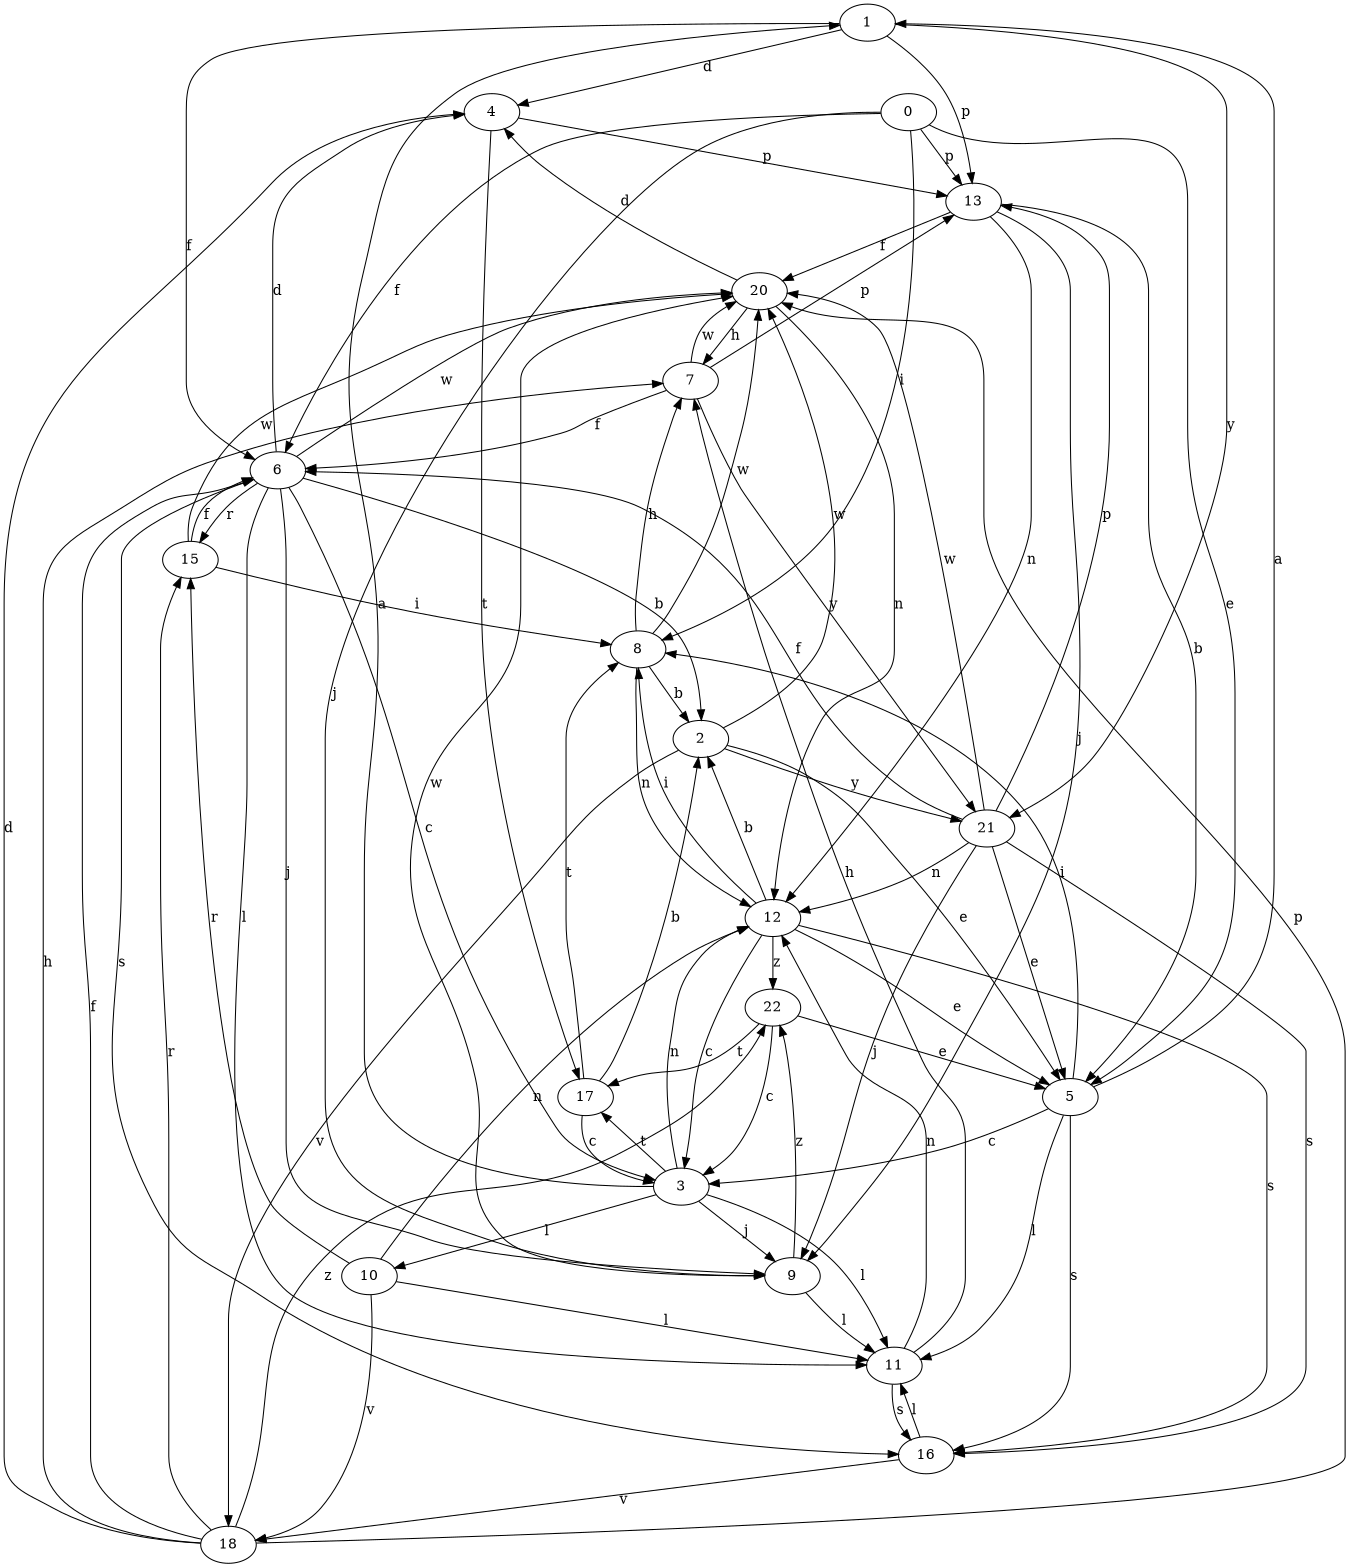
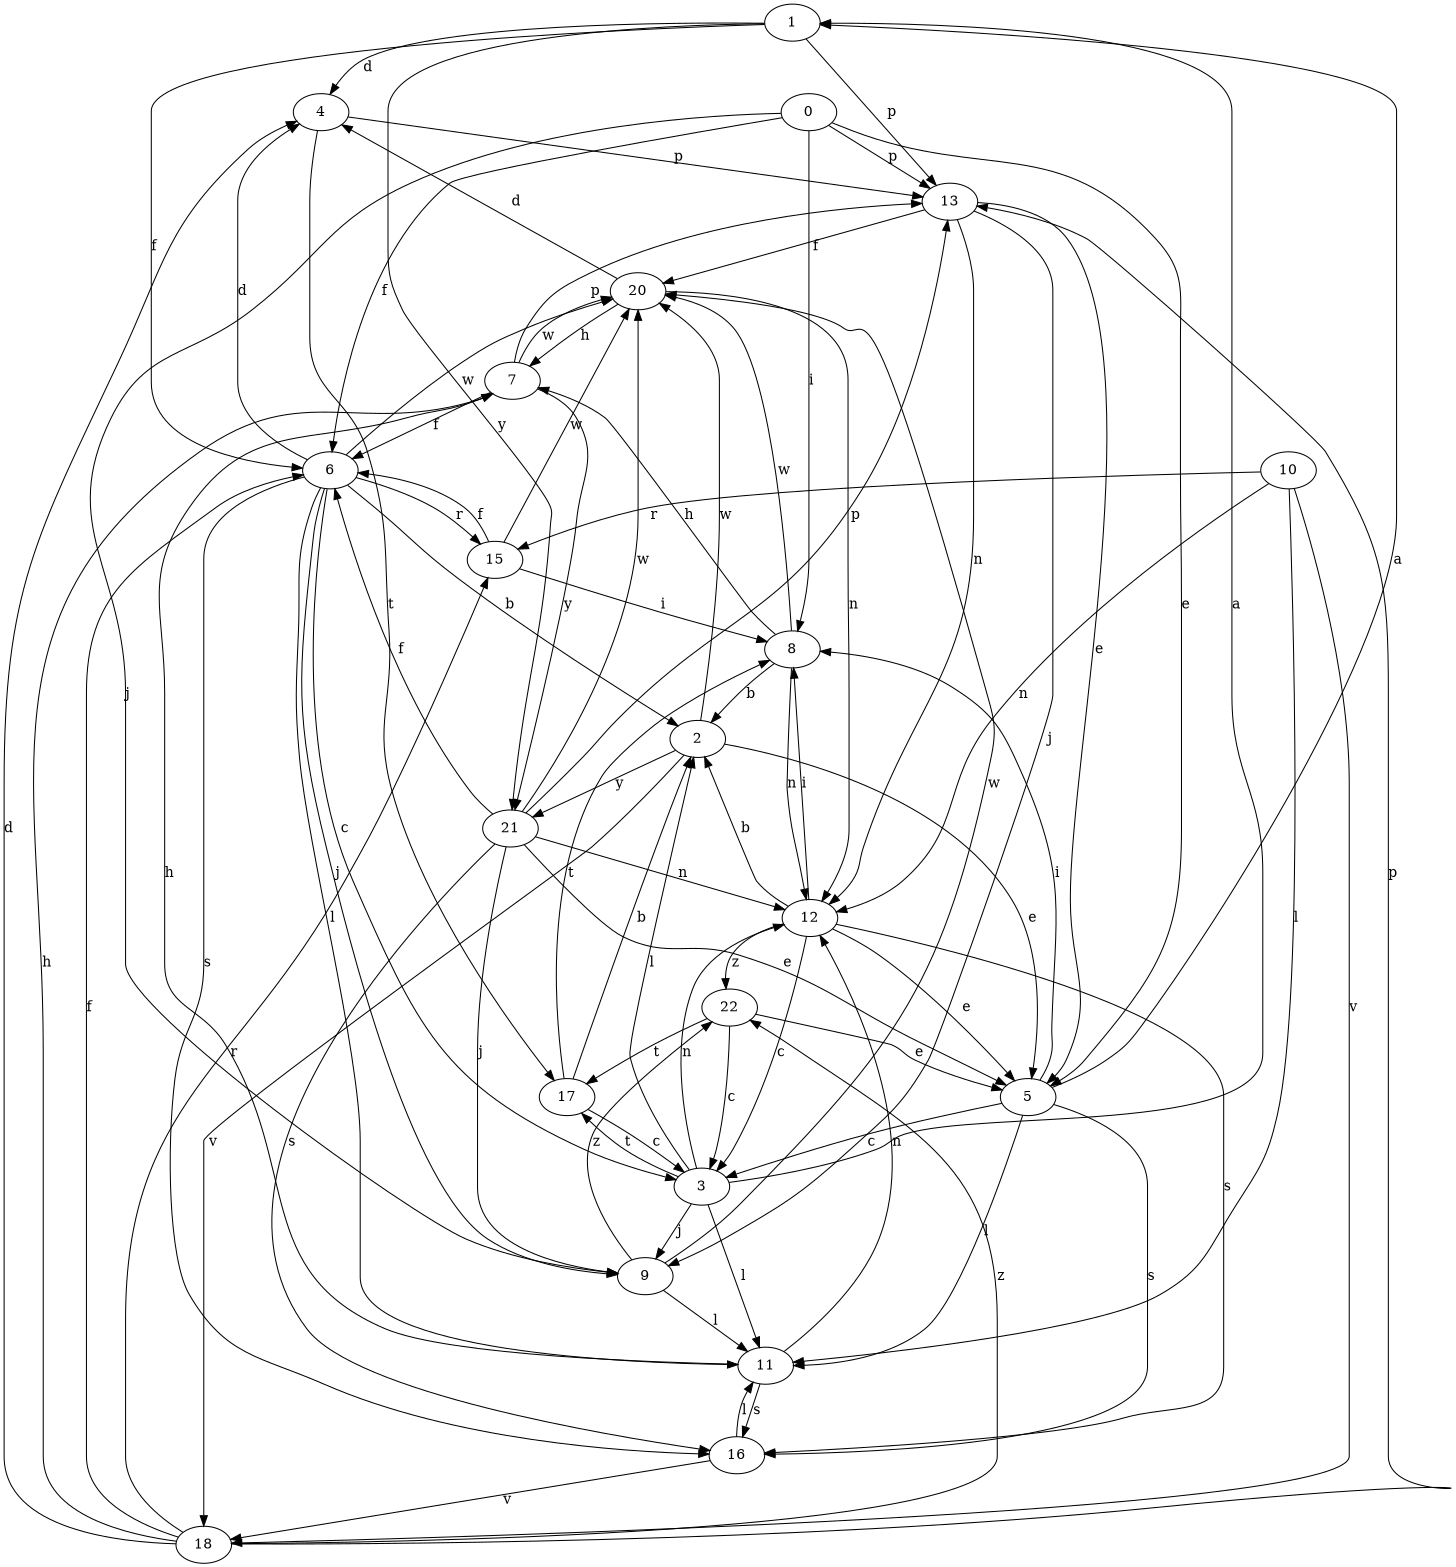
edge "13" -> "5": label "b" -> "e"
edge "3" -> "10": now "3" -> "2"
edge "18" -> "20": now "18" -> "13"
